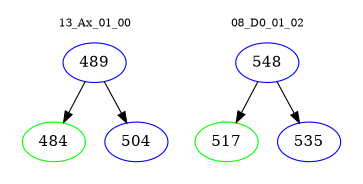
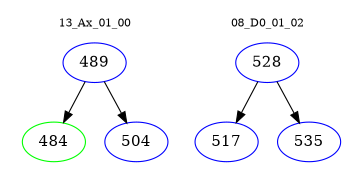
node "548": label "548" -> "528"
node "517": color green -> blue
